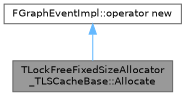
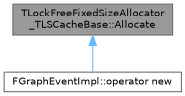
edge "TLockFreeFixedSizeAllocator _TLSCacheBase::Allocate" -> "FGraphEventImpl::operator new": reversed
